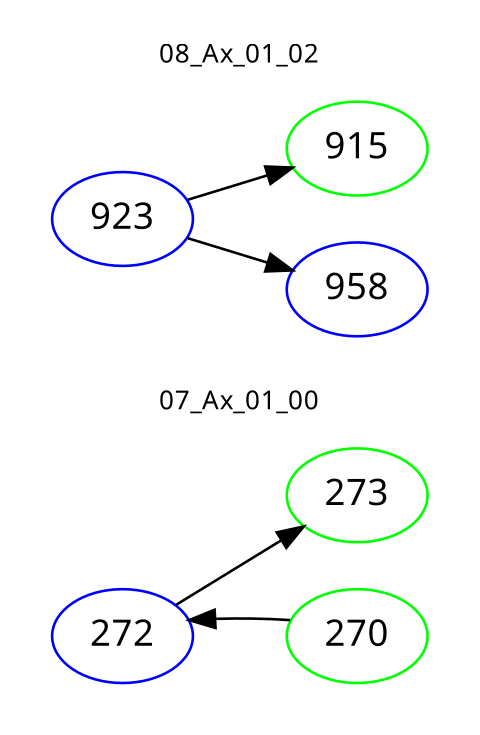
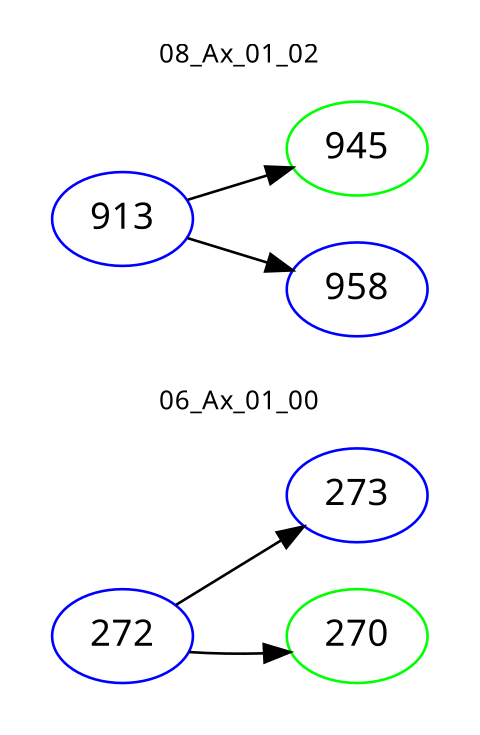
node "915": label "915" -> "945"
node "923": label "923" -> "913"
cluster "07_Ax_01_00": label "07_Ax_01_00" -> "06_Ax_01_00"
node "273": color green -> blue
edge "270" -> "272": reversed
